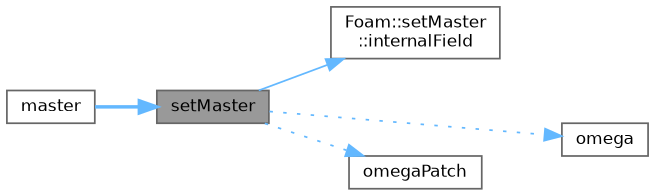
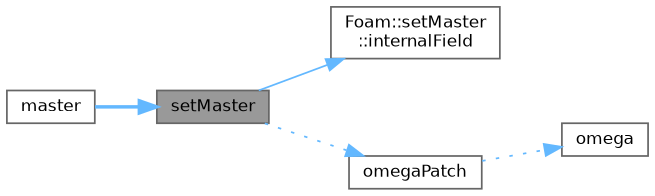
edge "setMaster" -> "omega": now "omegaPatch" -> "omega"
